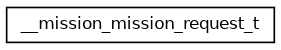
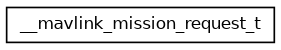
node "__mission_mission_request_t": label "__mission_mission_request_t" -> "__mavlink_mission_request_t"
